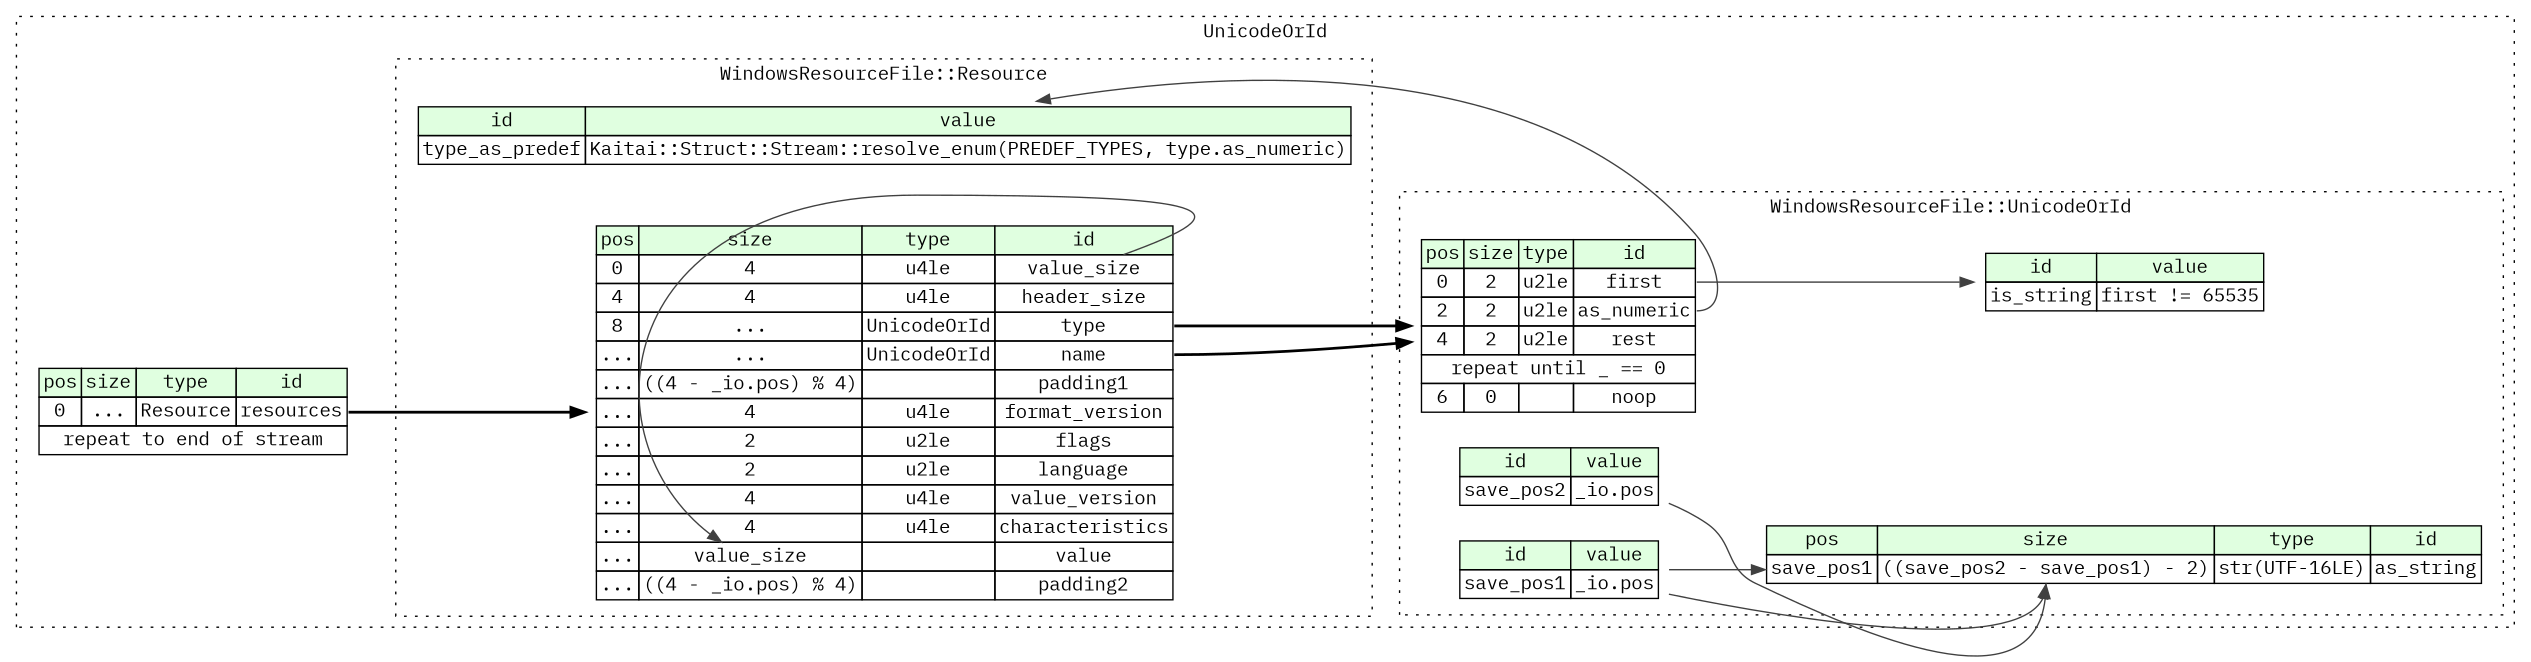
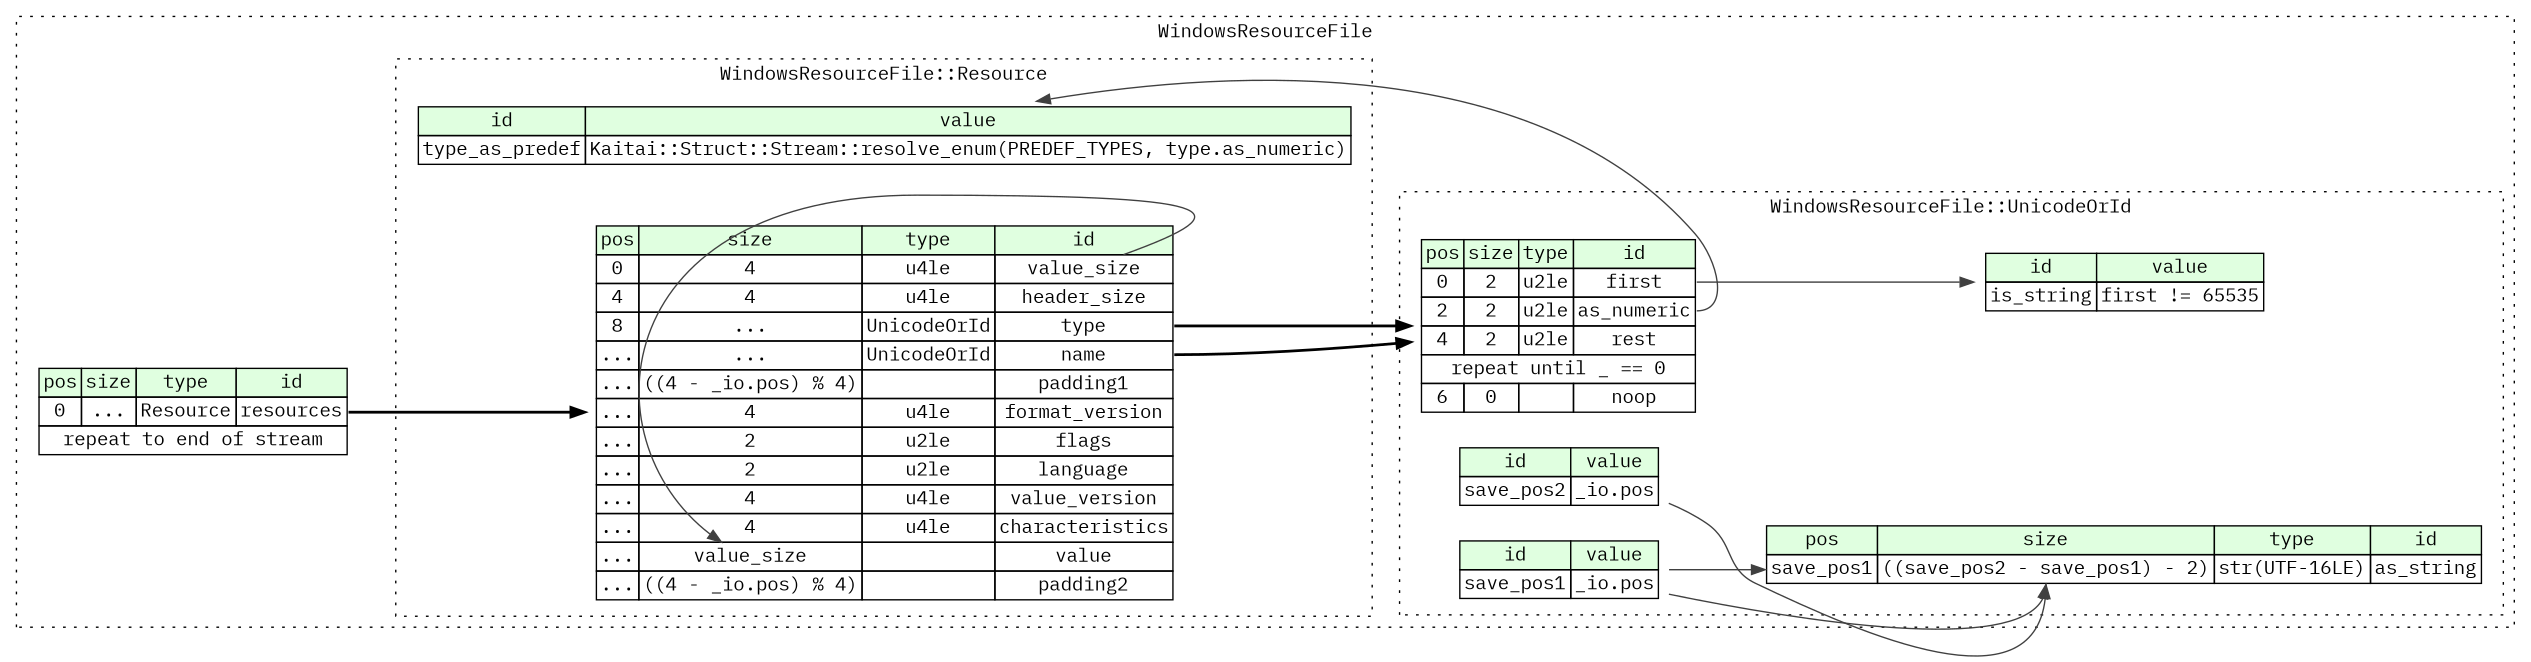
cluster "UnicodeOrId": label "UnicodeOrId" -> "WindowsResourceFile"
